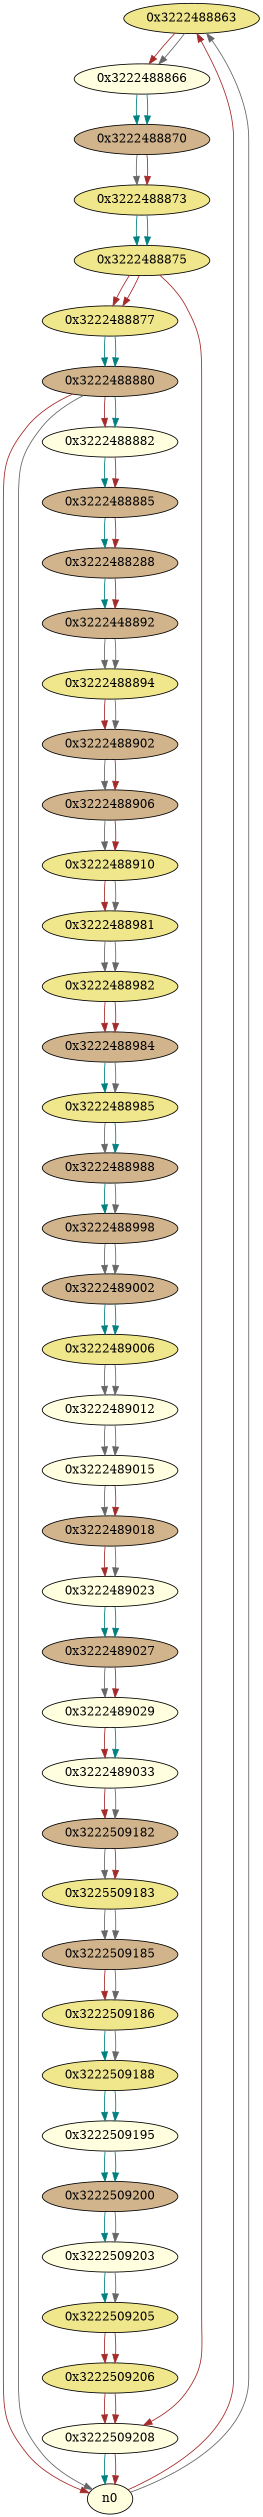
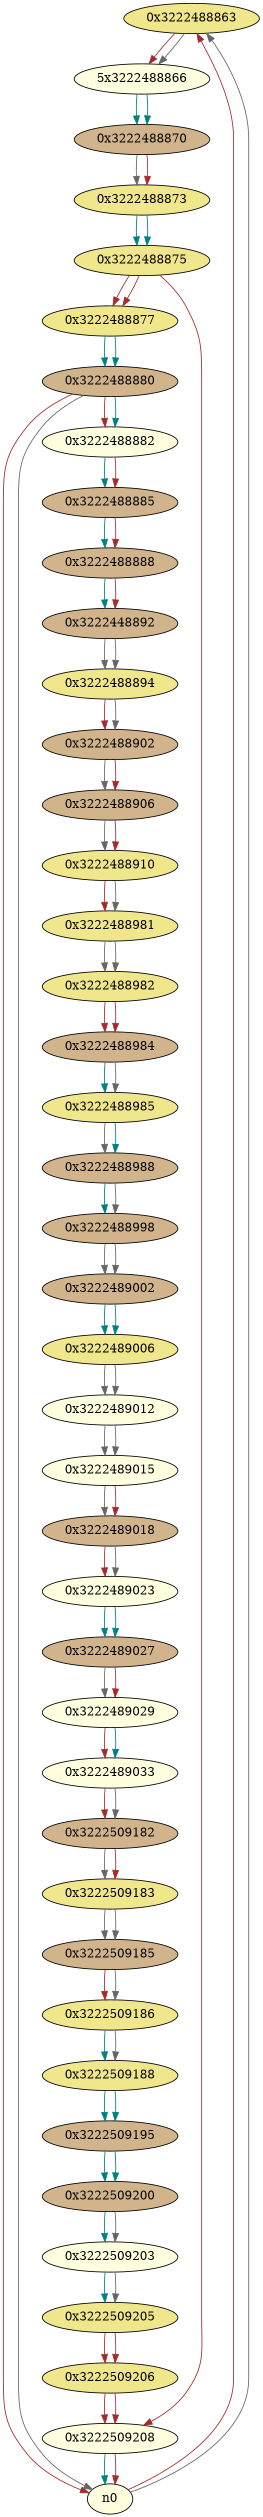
node "0x3222488866": label "0x3222488866" -> "5x3222488866"
node "0x3222488288": label "0x3222488288" -> "0x3222488888"
node "0x3225509183": label "0x3225509183" -> "0x3222509183"
node "0x3222509195": fillcolor lightyellow -> tan
